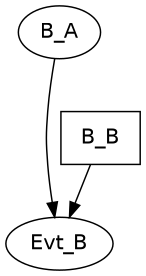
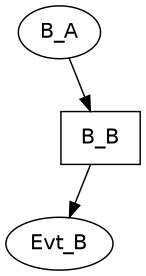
edge "B_A" -> "Evt_B": now "B_A" -> "B_B"
